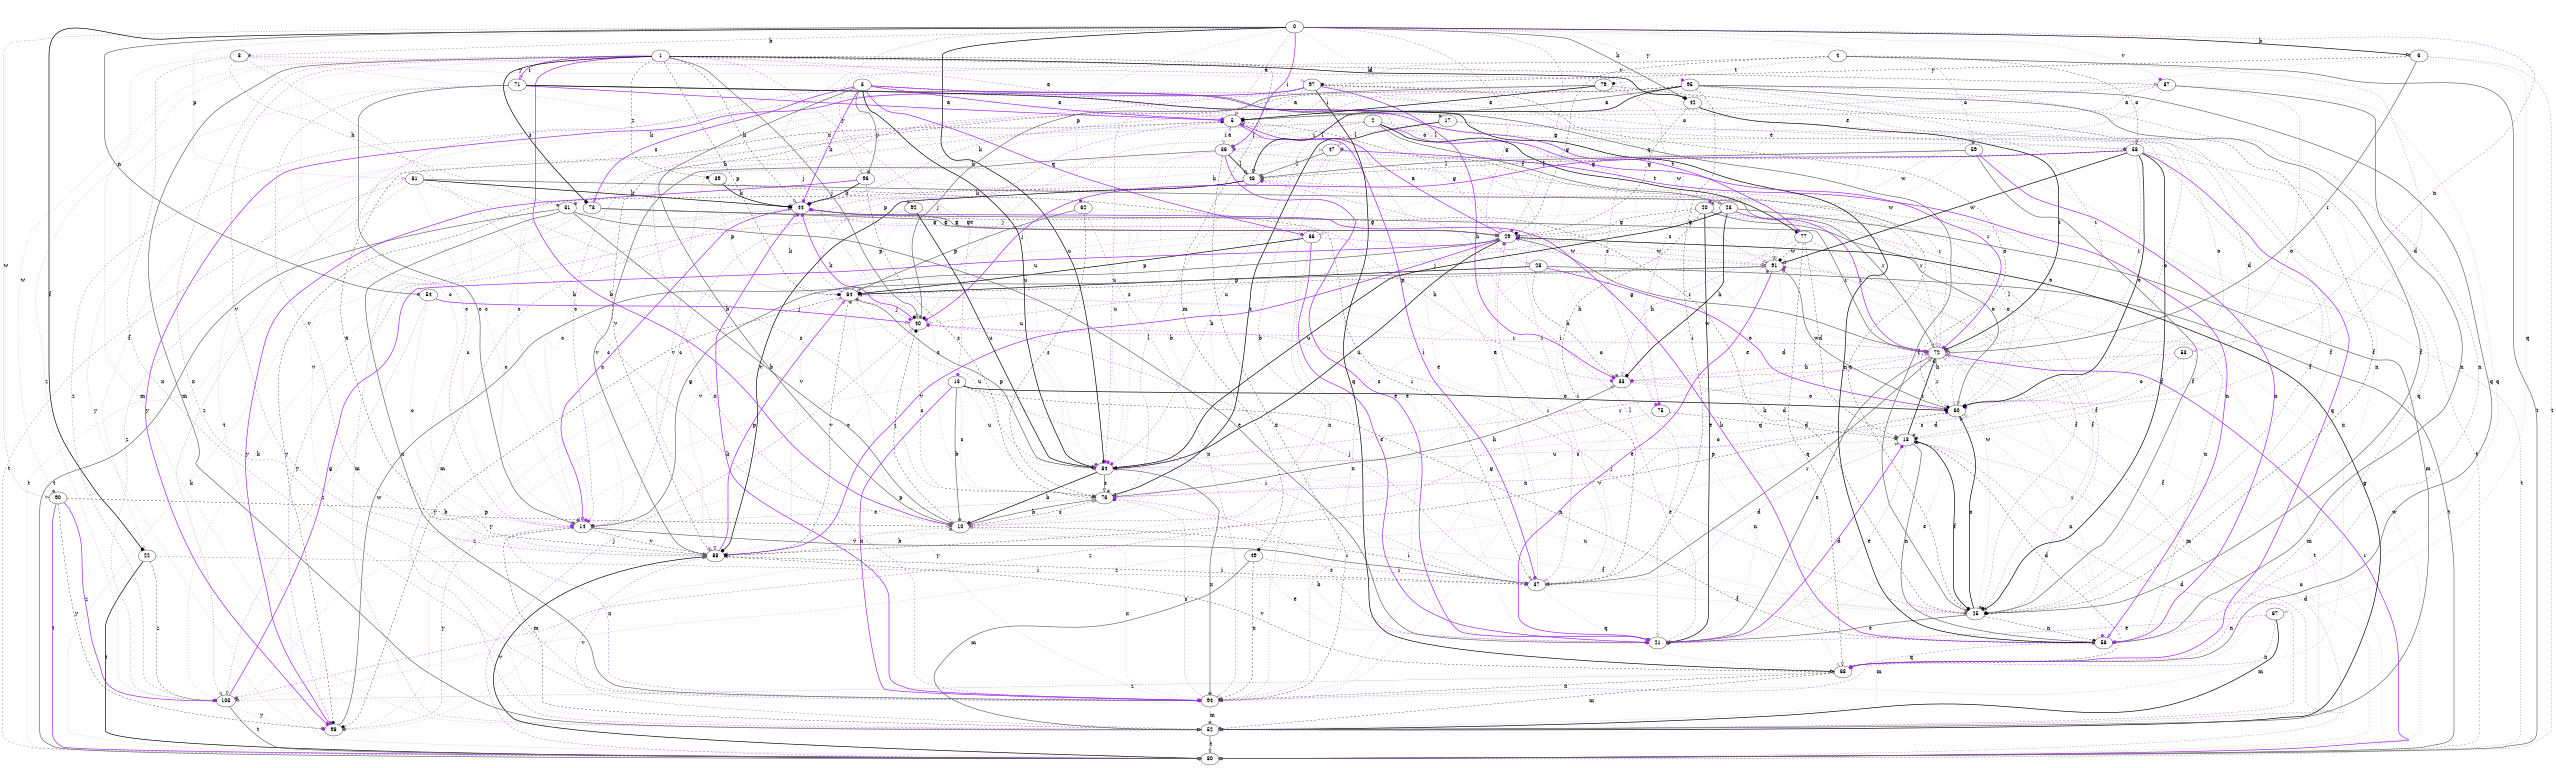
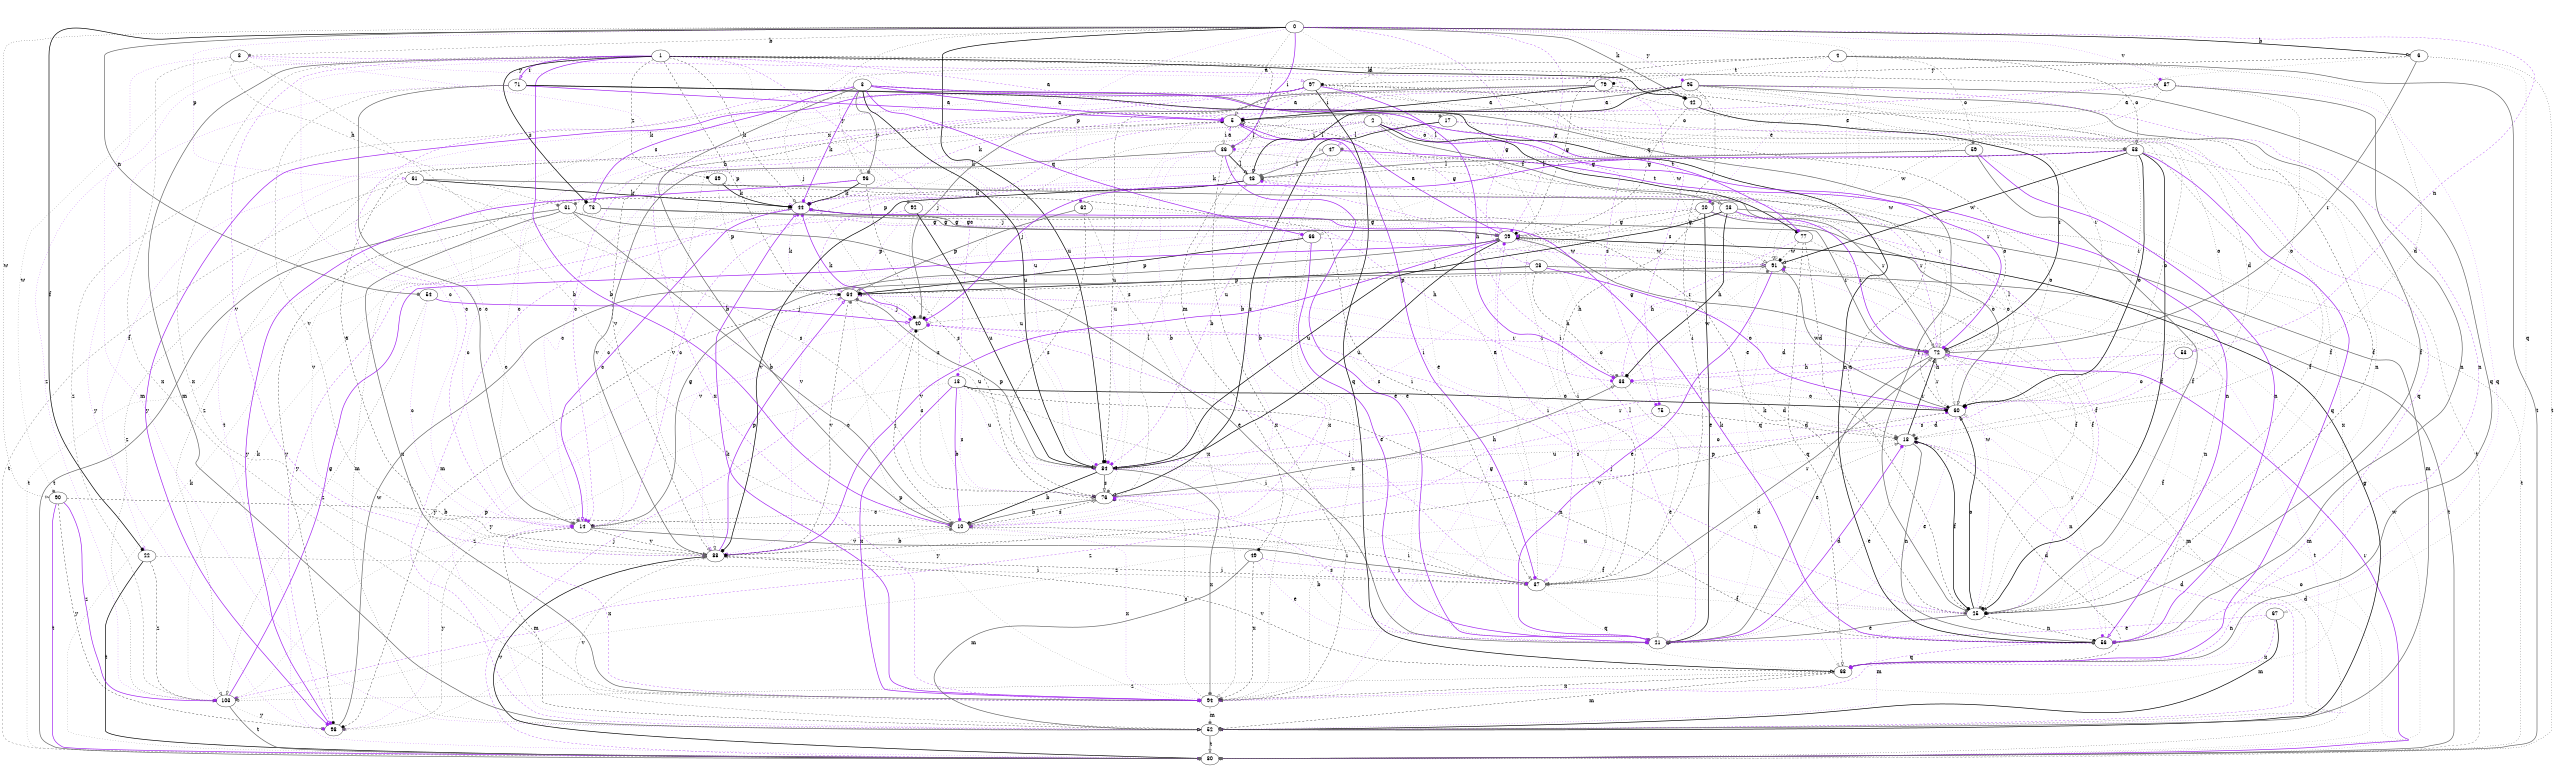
edge "1" -> "40": removed, label "j"
edge "97" -> "84": color purple -> black
edge "95" -> "10": added, label "b"
edge "13" -> "10": color gray40 -> purple
